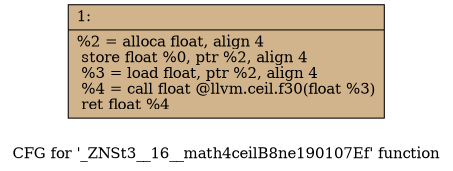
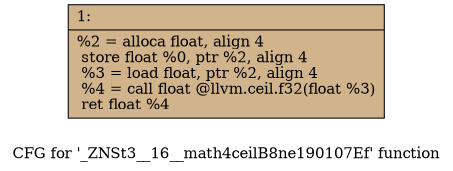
node "1:": text "%4 = call float @llvm.ceil.f30(float %3)" -> "%4 = call float @llvm.ceil.f32(float %3)"
